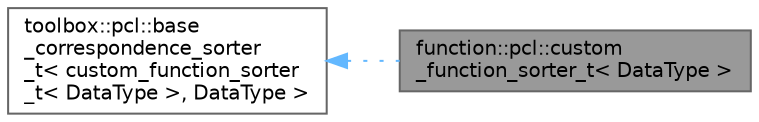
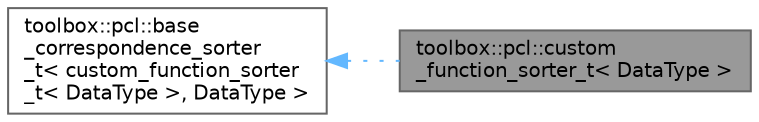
node "function::pcl::custom _function_sorter_t< DataType >": label "function::pcl::custom _function_sorter_t< DataType >" -> "toolbox::pcl::custom _function_sorter_t< DataType >"
